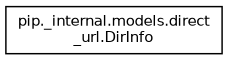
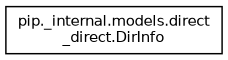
node "pip._internal.models.direct _url.DirInfo": label "pip._internal.models.direct _url.DirInfo" -> "pip._internal.models.direct _direct.DirInfo"
